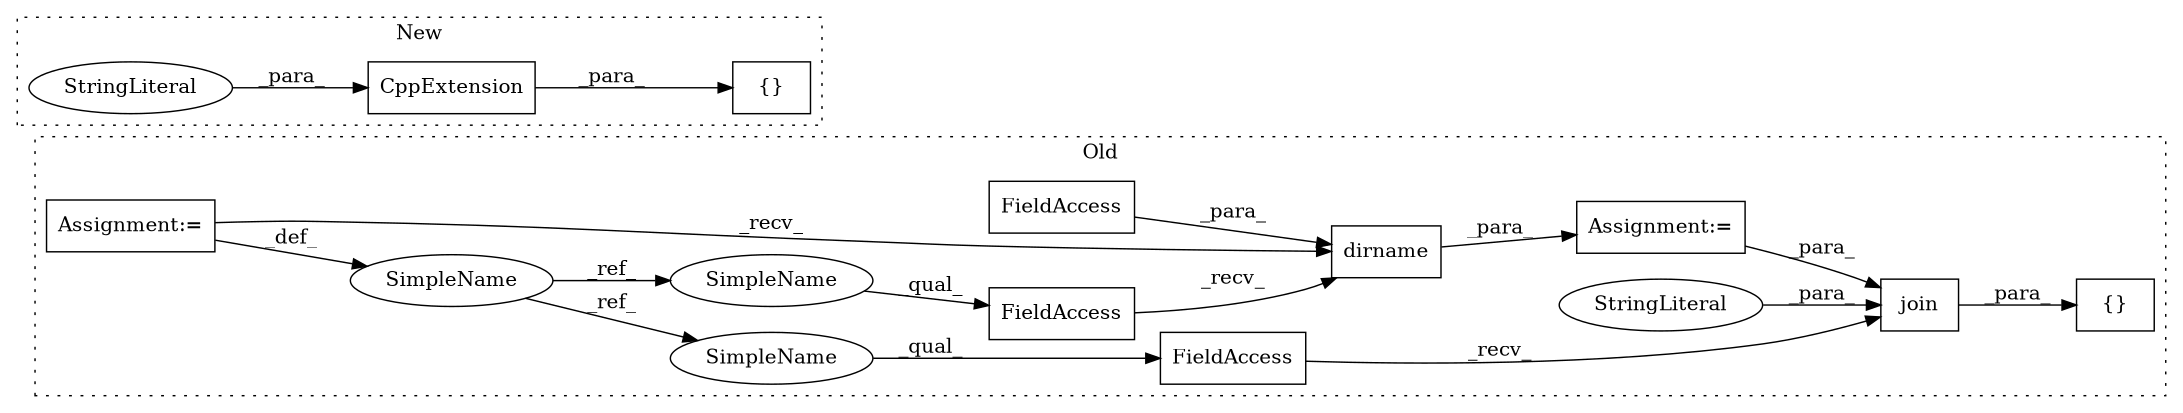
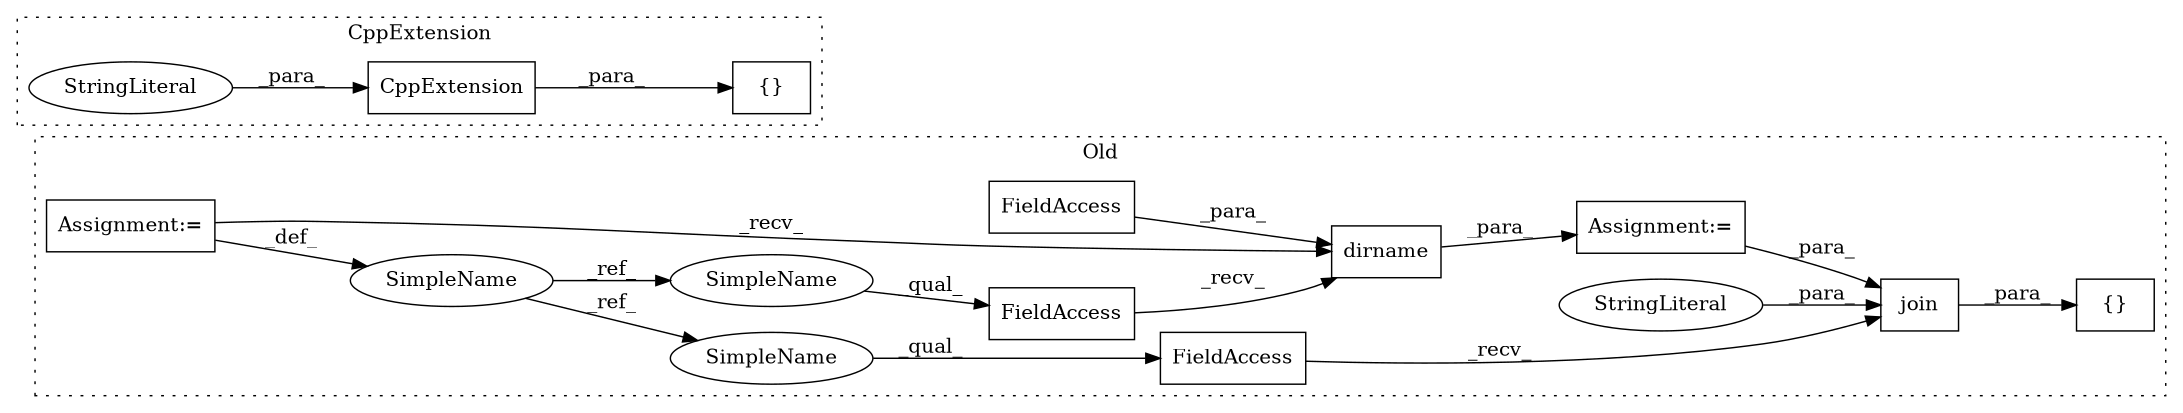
cluster "New": label "New" -> "CppExtension"
